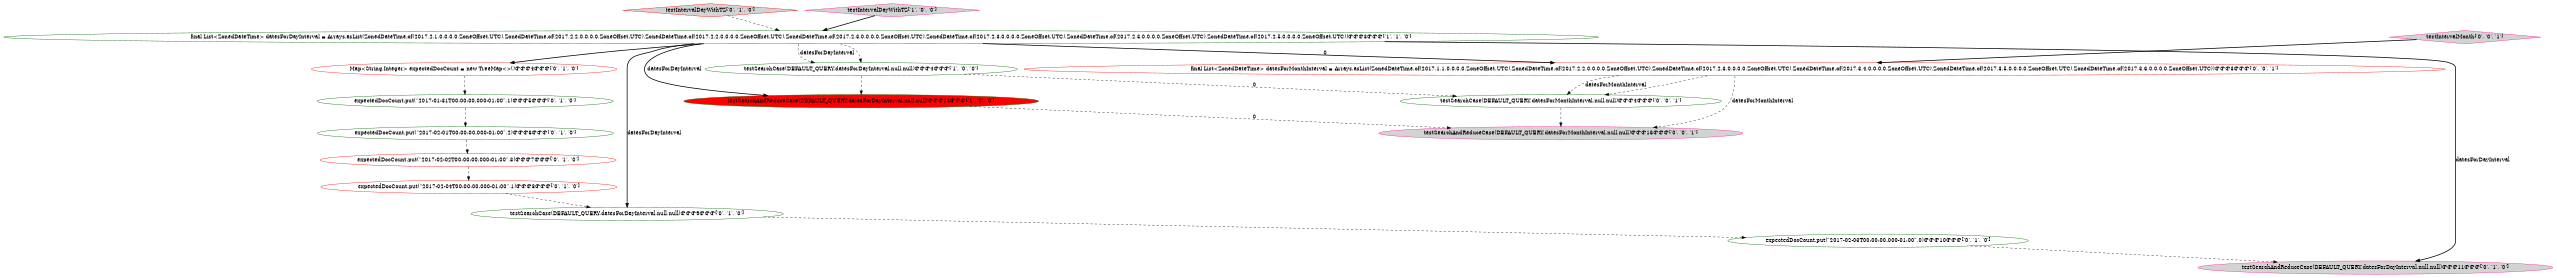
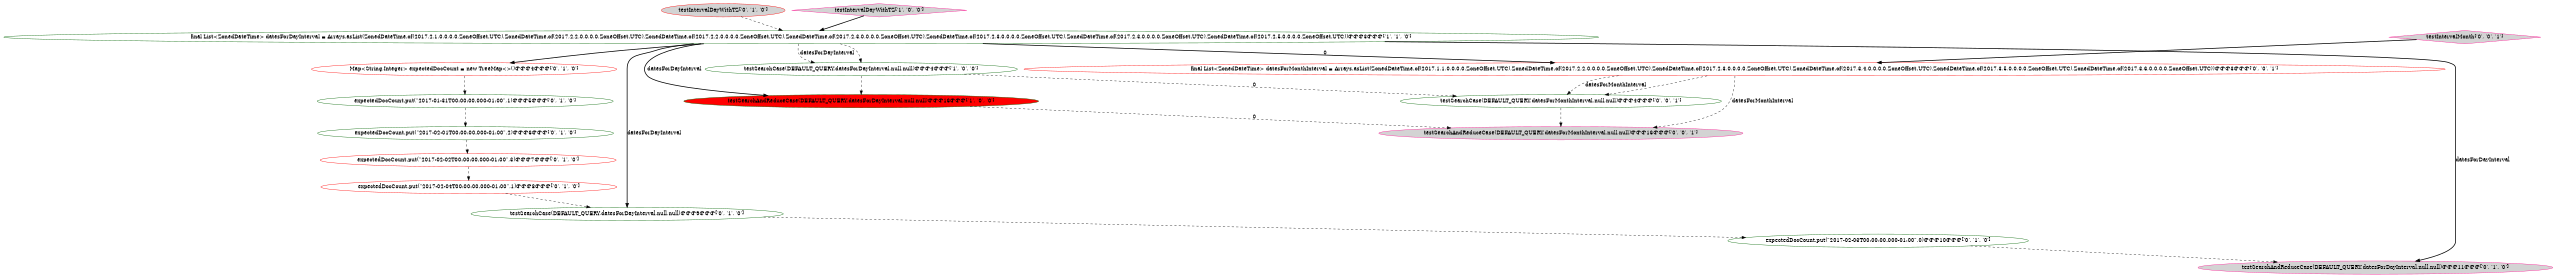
node "testIntervalDayWithTZ['0', '1', '0']": shape diamond -> ellipse
